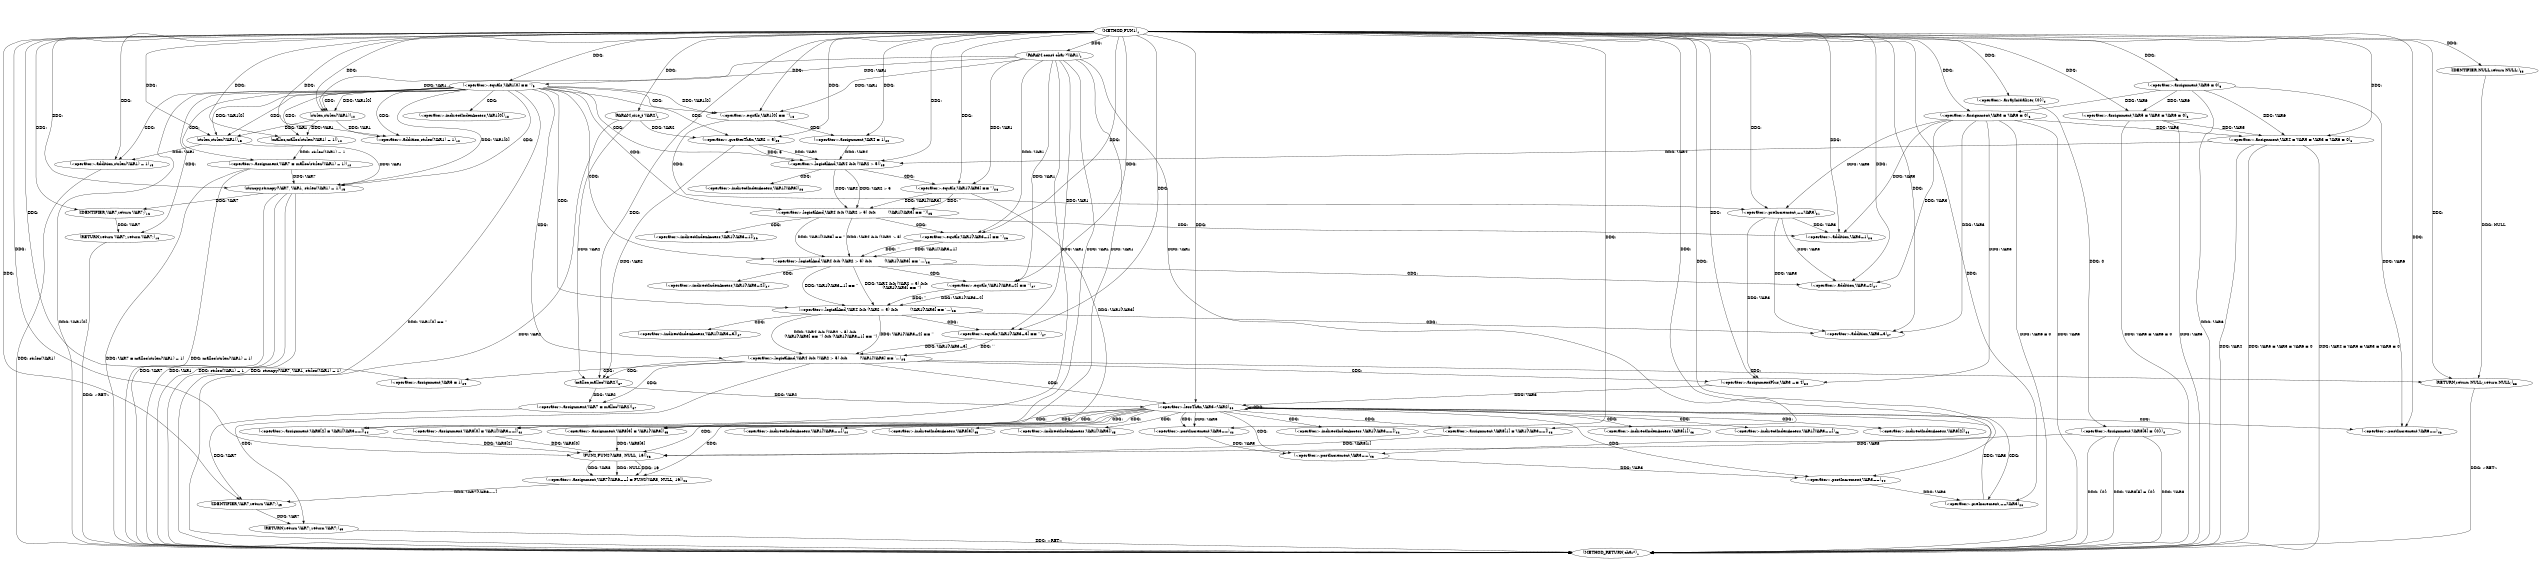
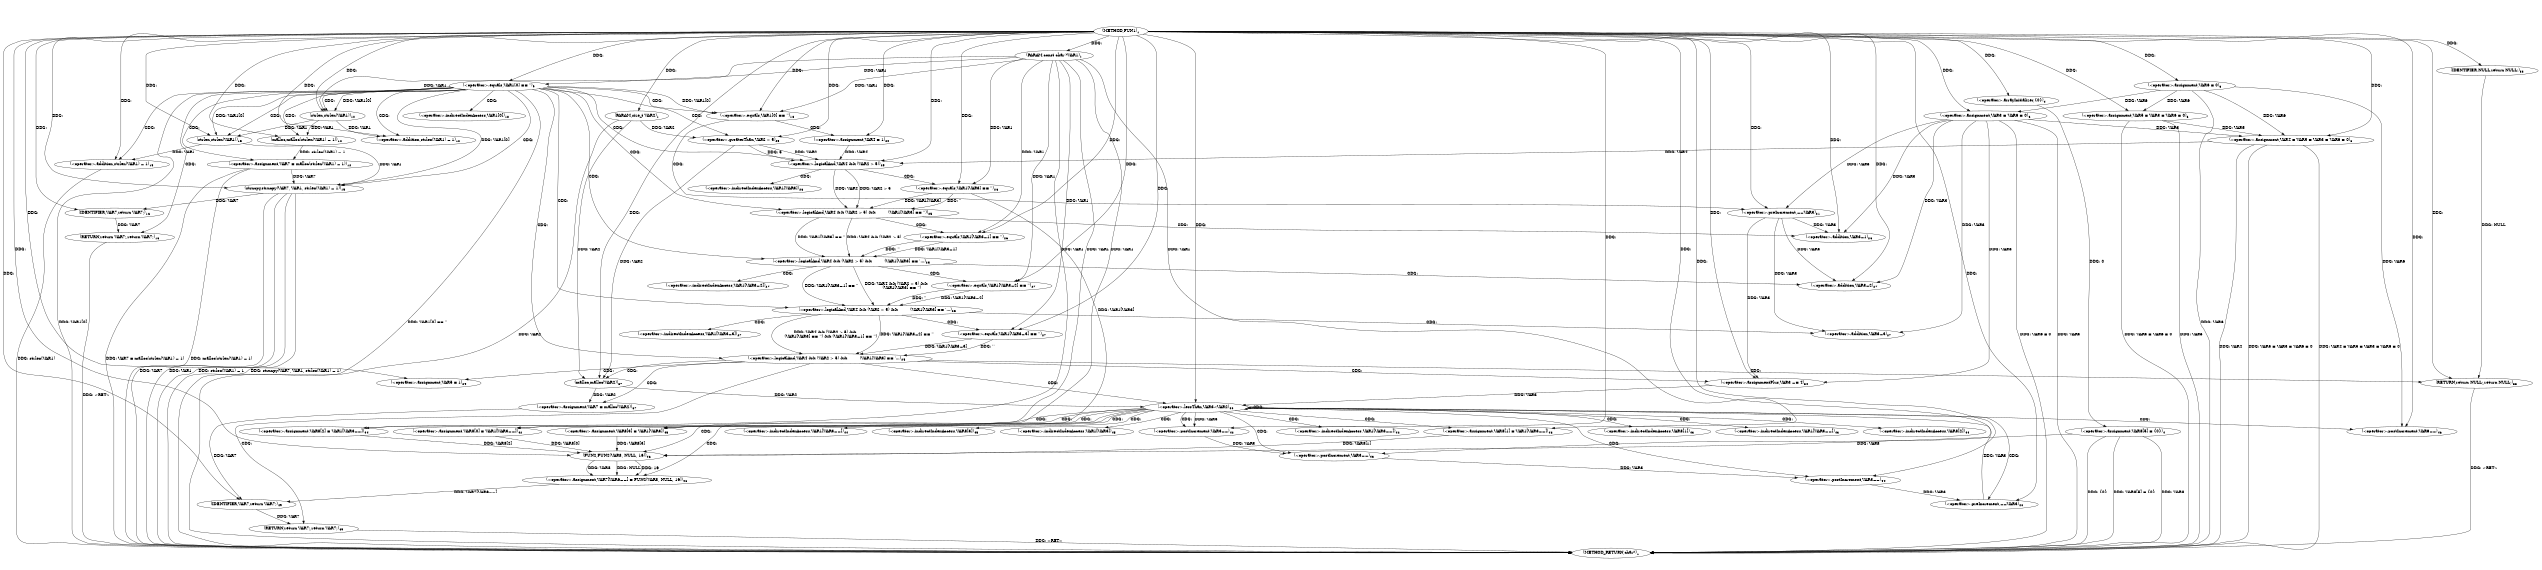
edge "(METHOD,FUN1)" -> "(<operator>.addition,VAR3+3)": removed, label "DDG:"
node "(<operator>.indirectIndexAccess,VAR1[VAR3+1])": removed
